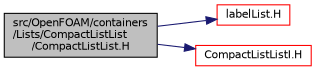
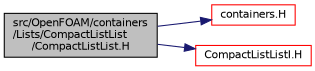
node "labelList.H": label "labelList.H" -> "containers.H"
